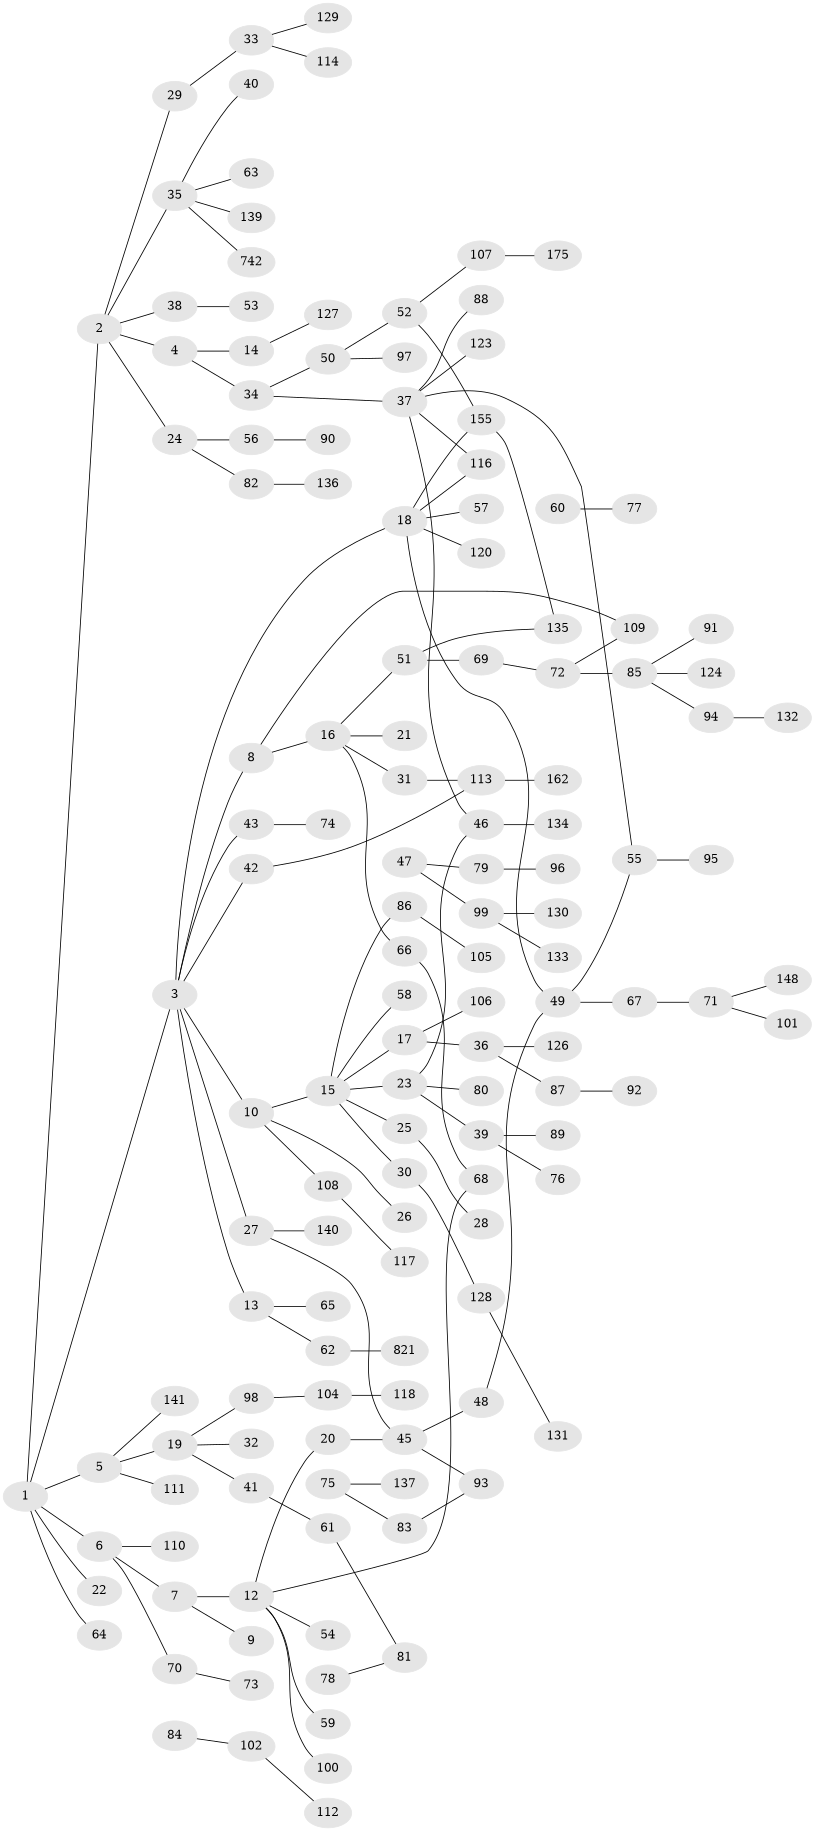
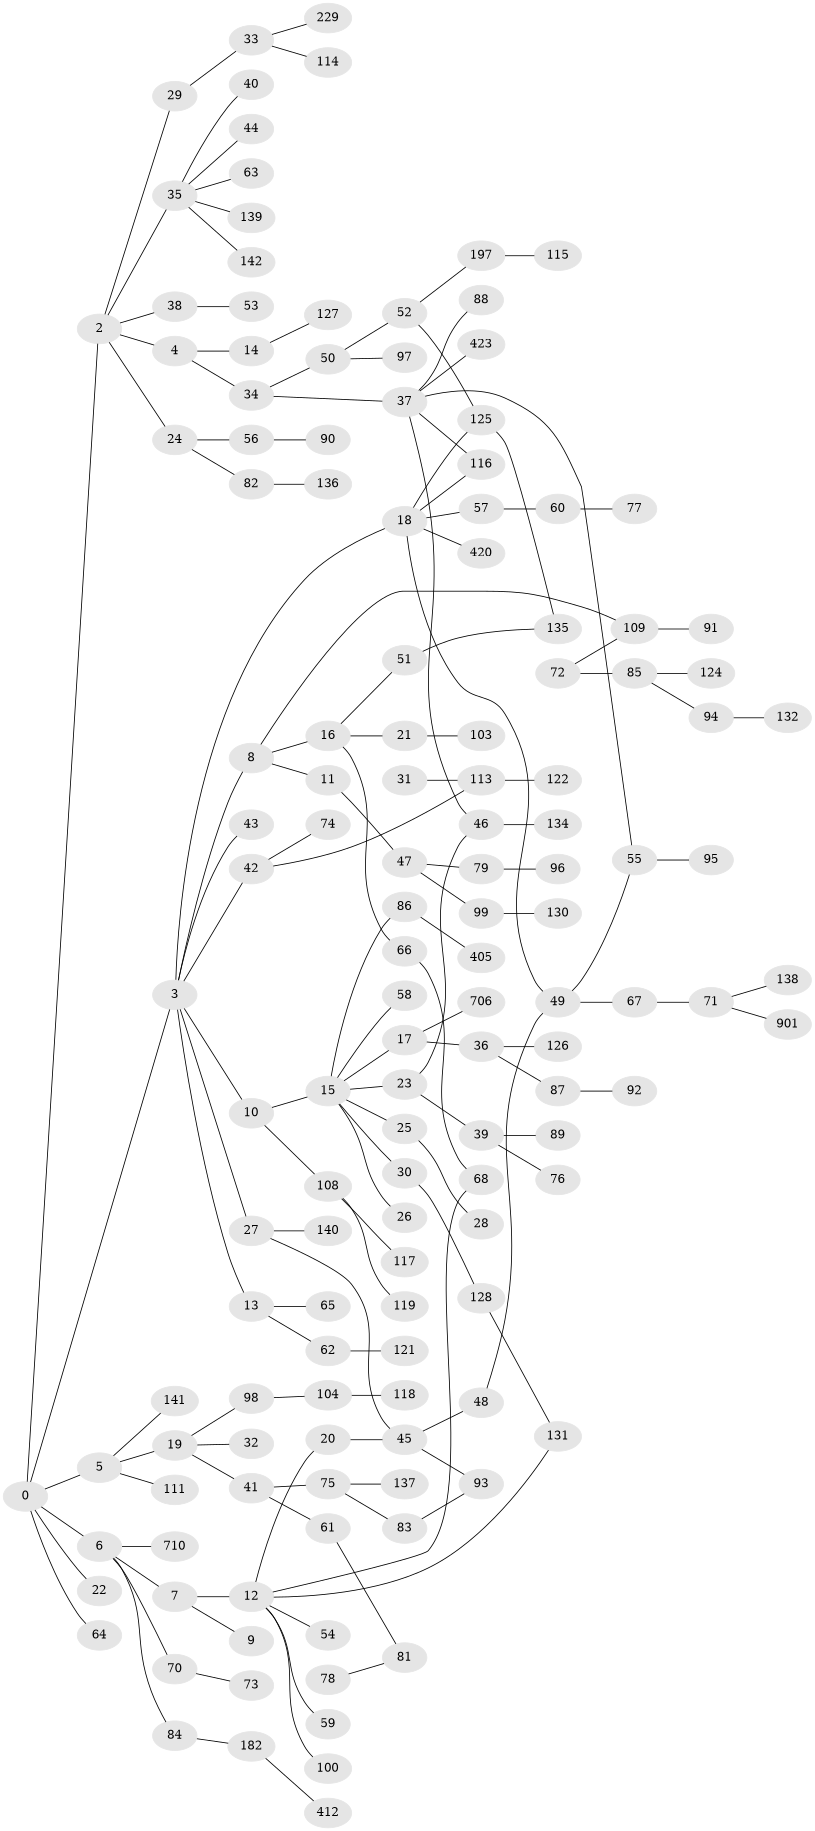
node "129": label "129" -> "229"
node "44": added
node "107": label "107" -> "197"
node "175": label "175" -> "115"
node "742": label "742" -> "142"
node "123": label "123" -> "423"
node "155": label "155" -> "125"
edge "57" -- "60": added
node "120": label "120" -> "420"
edge "91" -- "85": now "91" -- "109"
node "69": removed
node "103": added
edge "16" -- "31": removed
node "11": added
node "162": label "162" -> "122"
edge "43" -- "74": now "42" -- "74"
node "105": label "105" -> "405"
node "133": removed
node "148": label "148" -> "138"
node "106": label "106" -> "706"
node "101": label "101" -> "901"
node "80": removed
edge "10" -- "26": now "15" -- "26"
node "119": added
node "821": label "821" -> "121"
edge "75" -- "41": added
node "1": label "1" -> "0"
node "110": label "110" -> "710"
edge "131" -- "12": added
edge "6" -- "84": added
node "102": label "102" -> "182"
node "112": label "112" -> "412"
